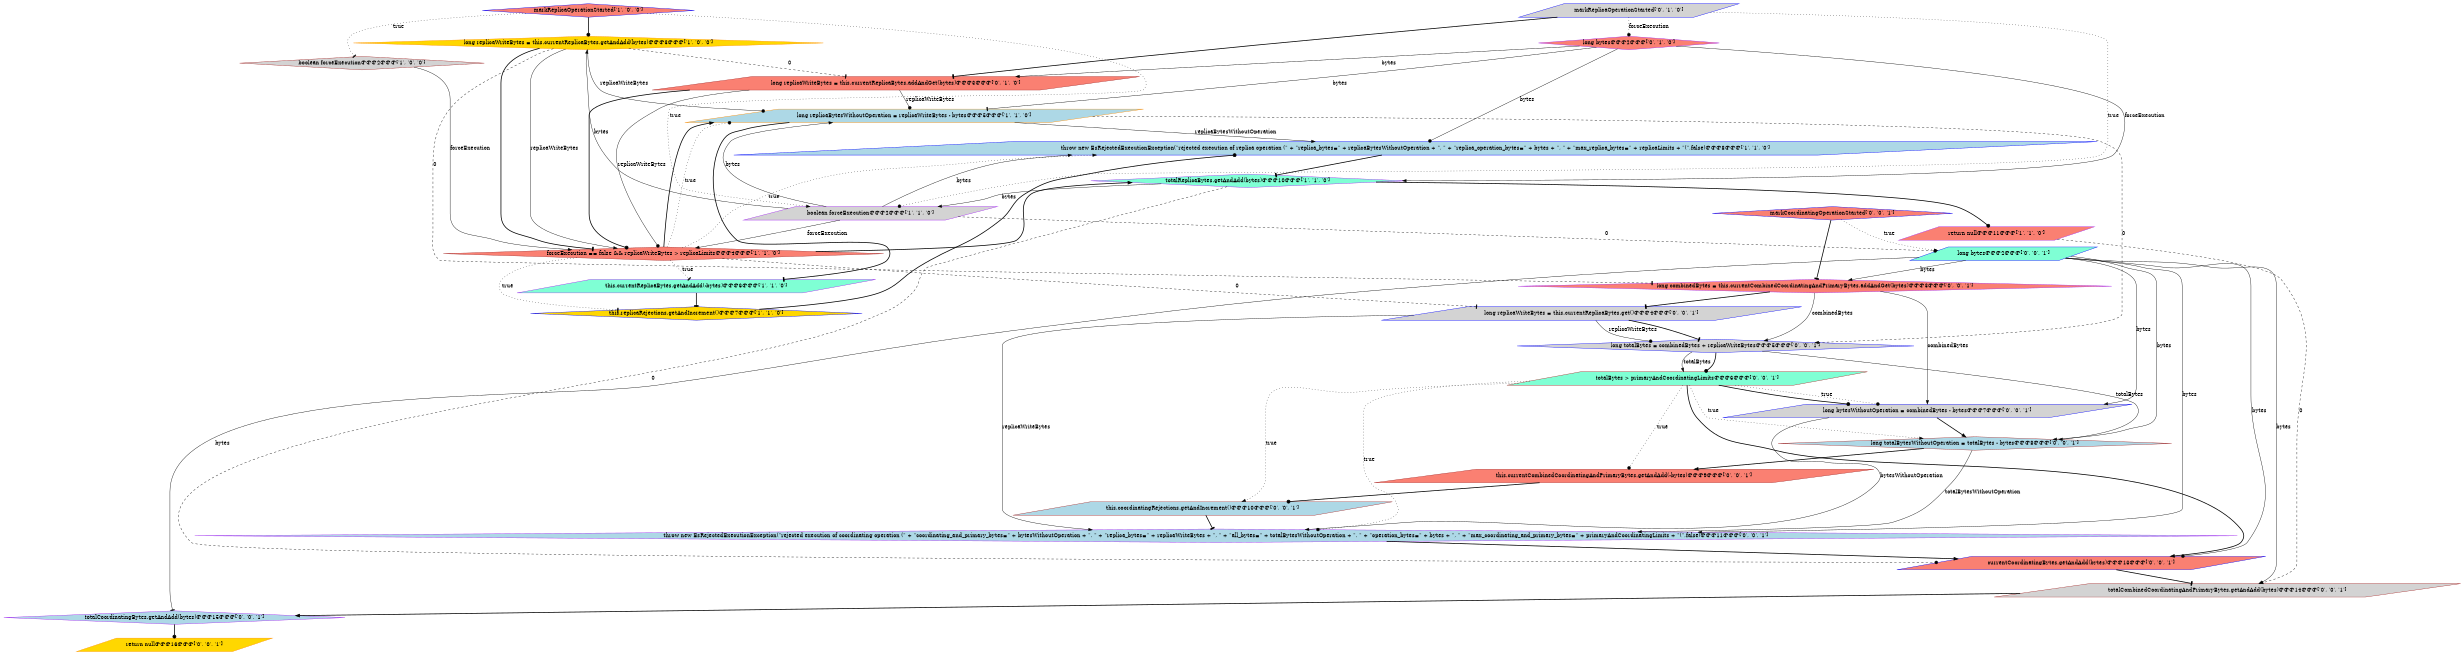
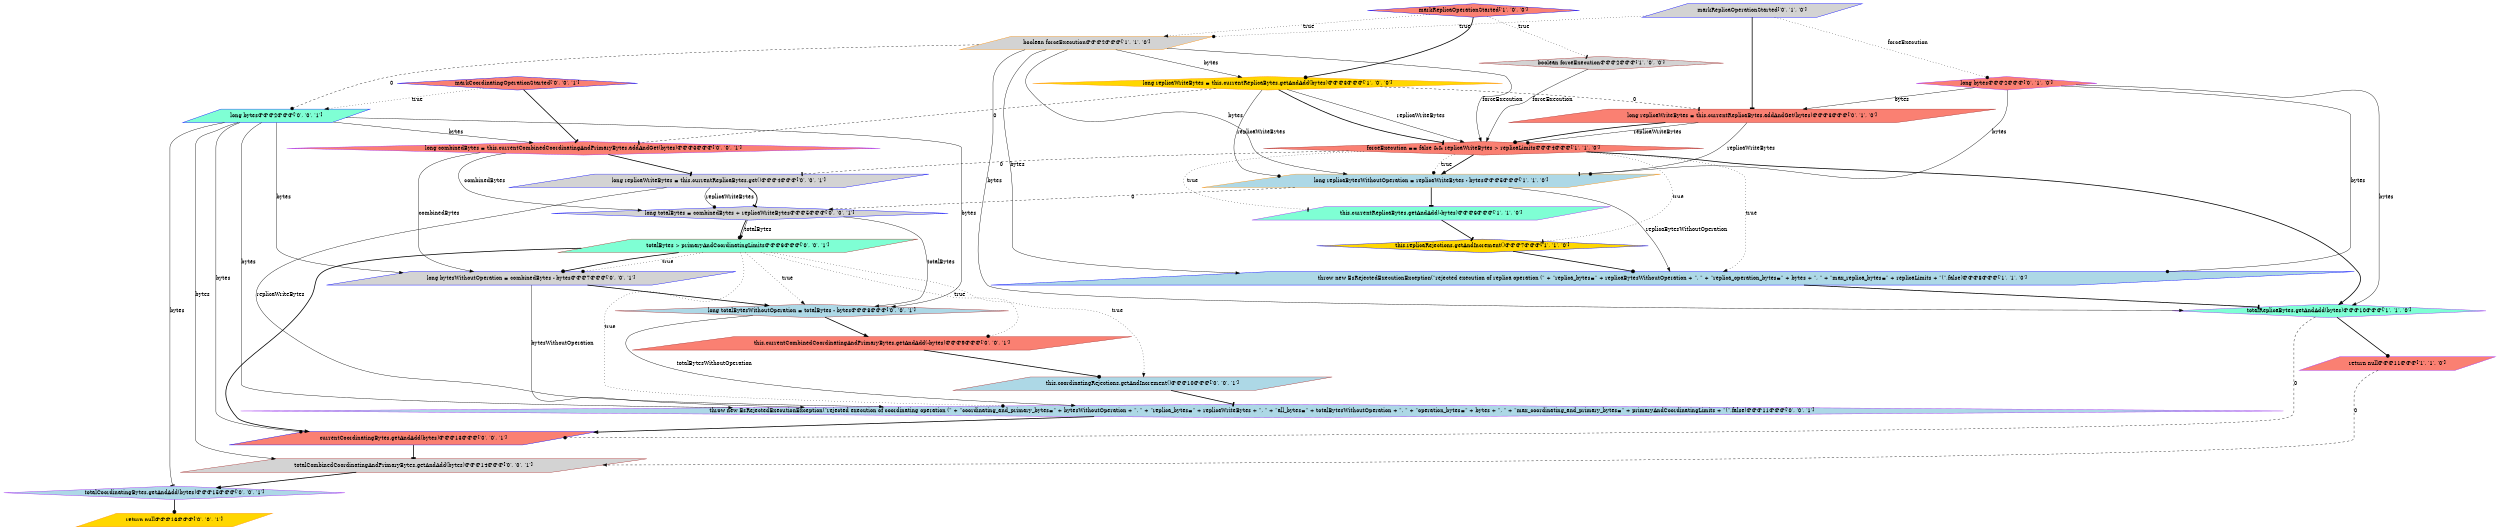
edge "long bytes@@@2@@@['0', '1', '0']" -> "totalReplicaBytes.getAndAdd(bytes)@@@10@@@['1', '1', '0']": label "forceExecution" -> "bytes"
edge "totalReplicaBytes.getAndAdd(bytes)@@@10@@@['1', '1', '0']" -> "boolean forceExecution@@@2@@@['1', '1', '0']": reversed
node "boolean forceExecution@@@2@@@['1', '1', '0']": color purple -> darkorange
